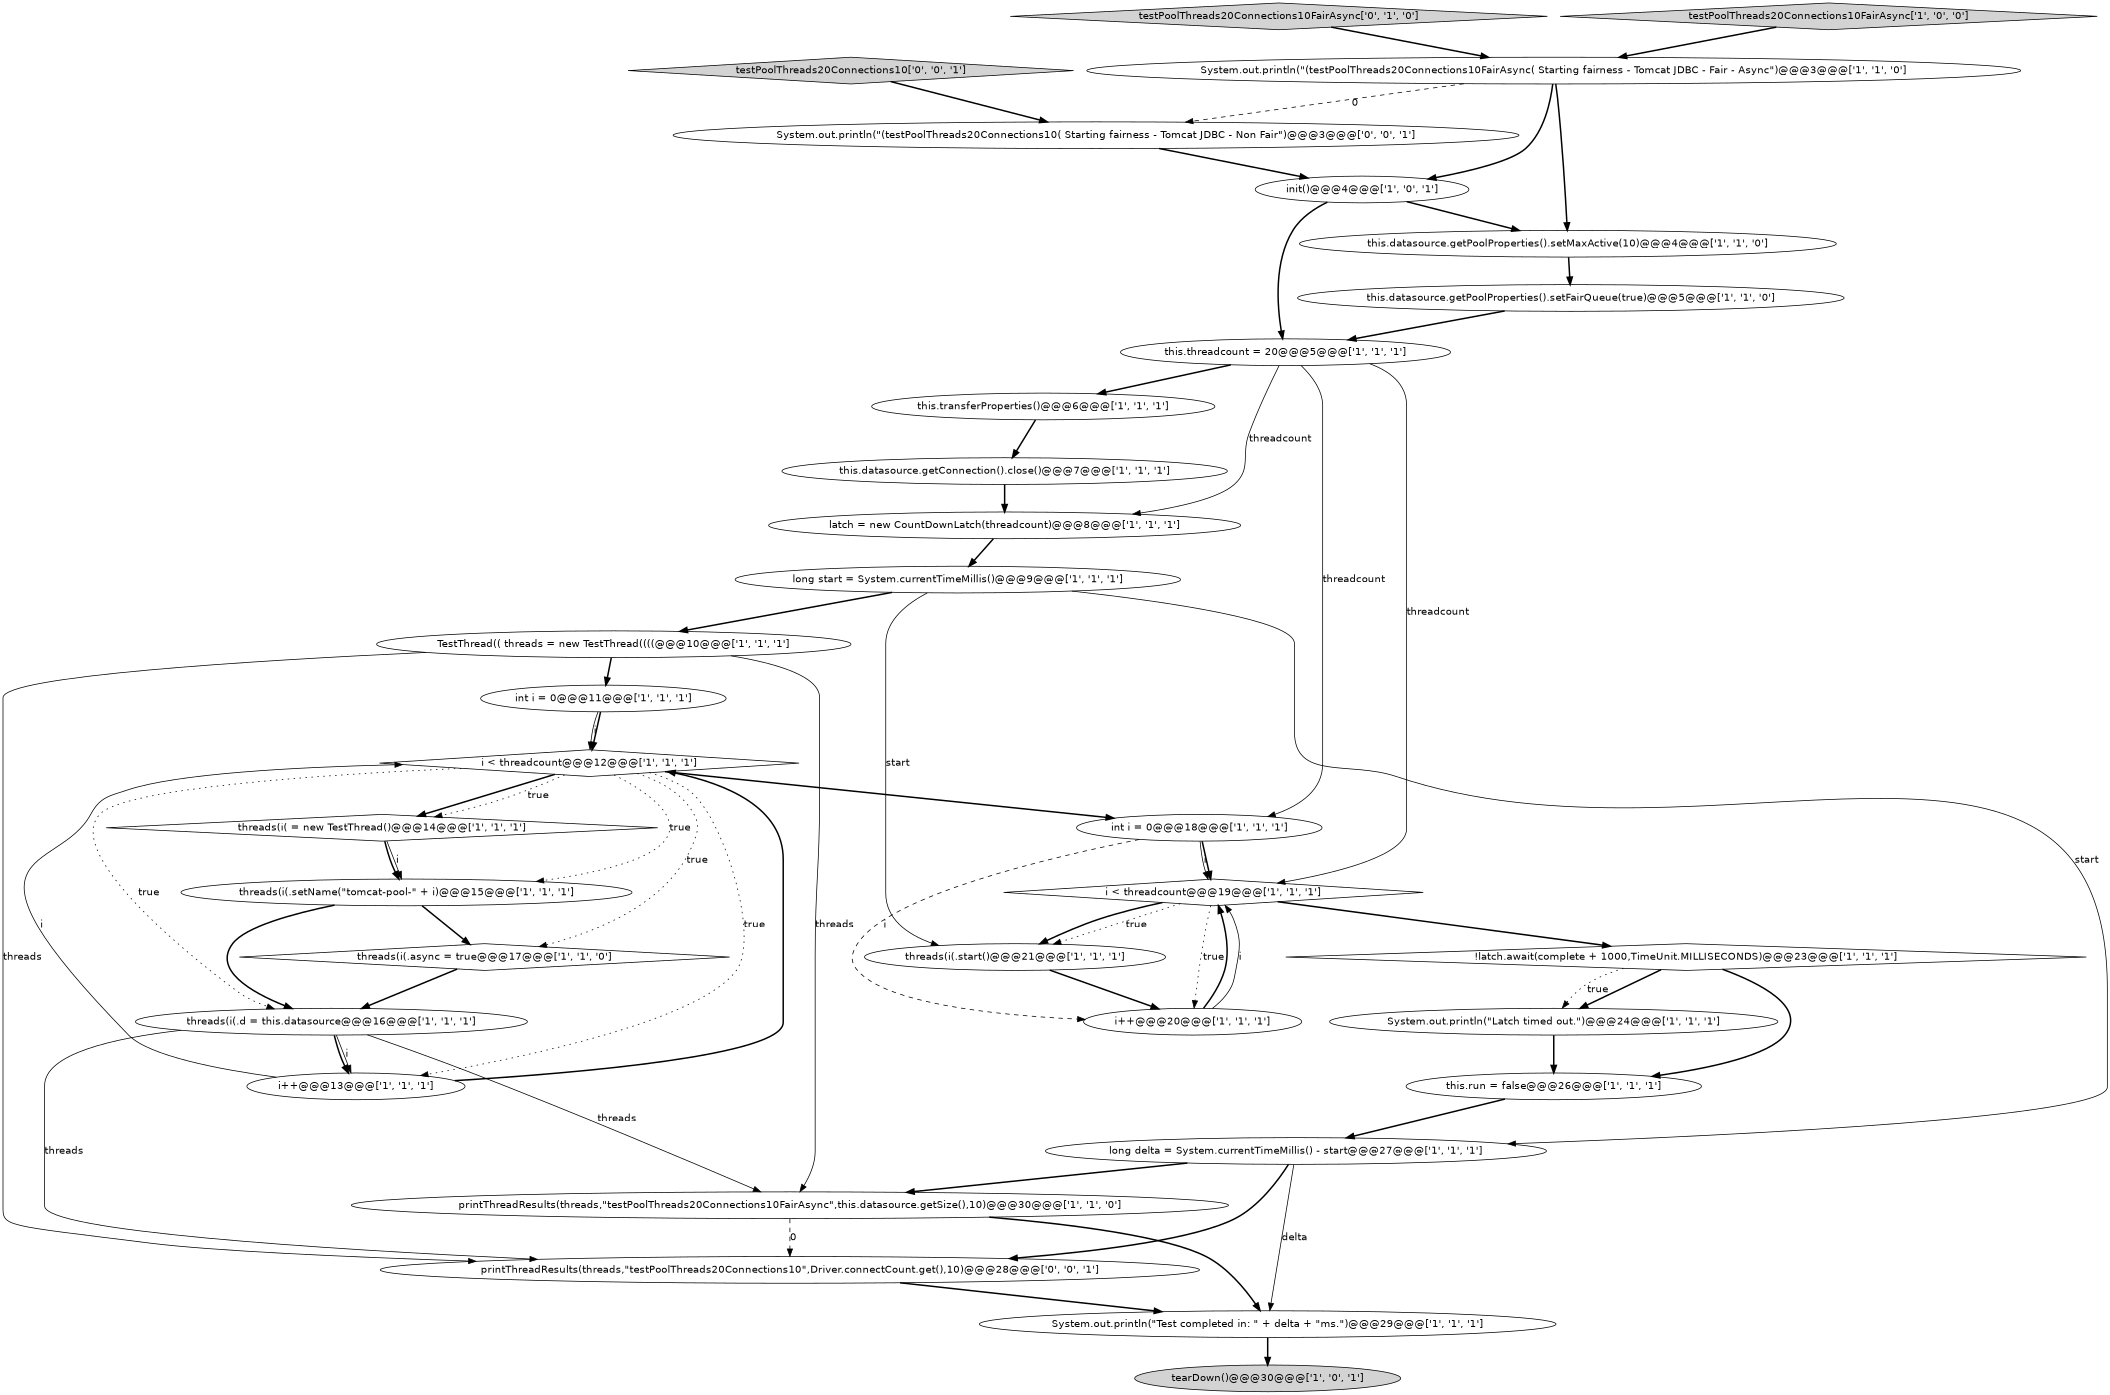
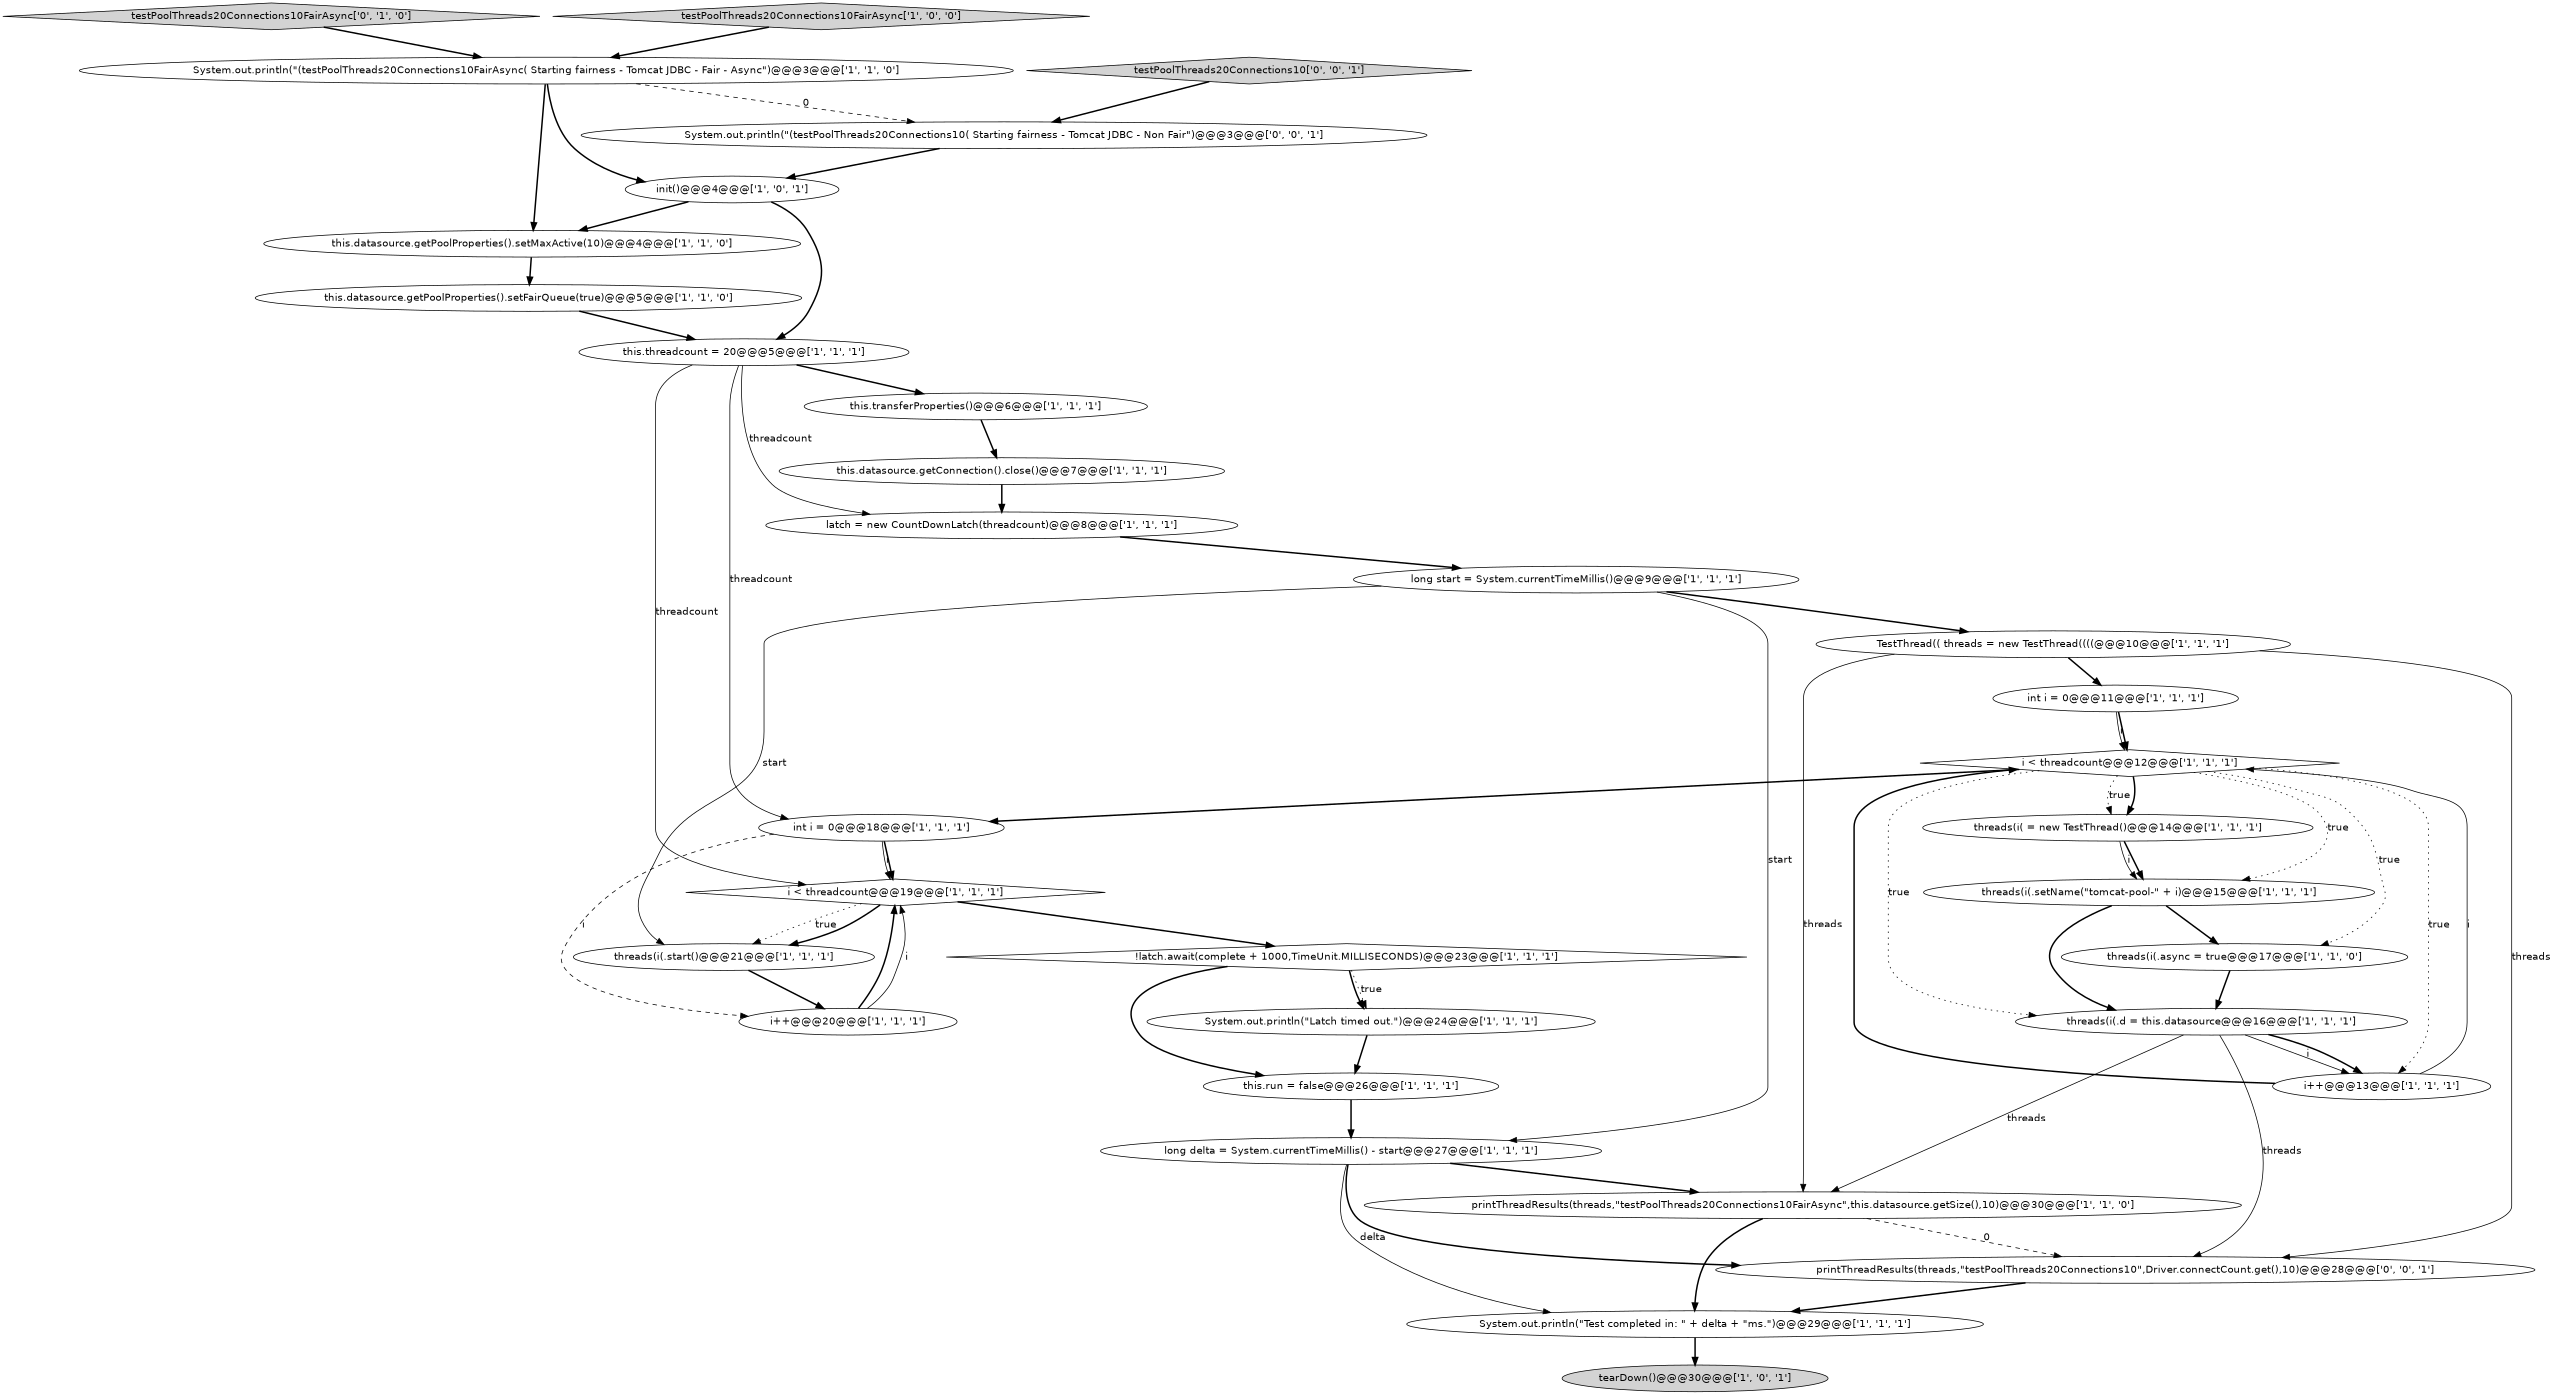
node "threads(i( = new TestThread()@@@14@@@['1', '1', '1']": shape diamond -> ellipse
edge "i < threadcount@@@19@@@['1', '1', '1']" -> "i++@@@20@@@['1', '1', '1']": removed, label "true"
node "threads(i(.async = true@@@17@@@['1', '1', '0']": shape diamond -> ellipse
